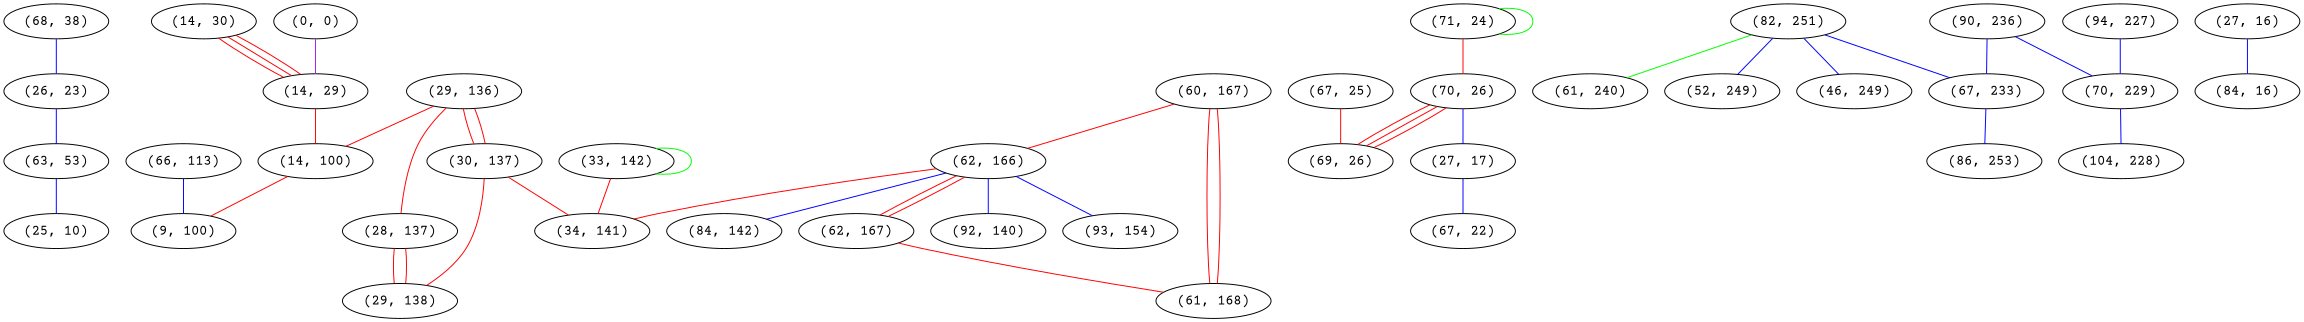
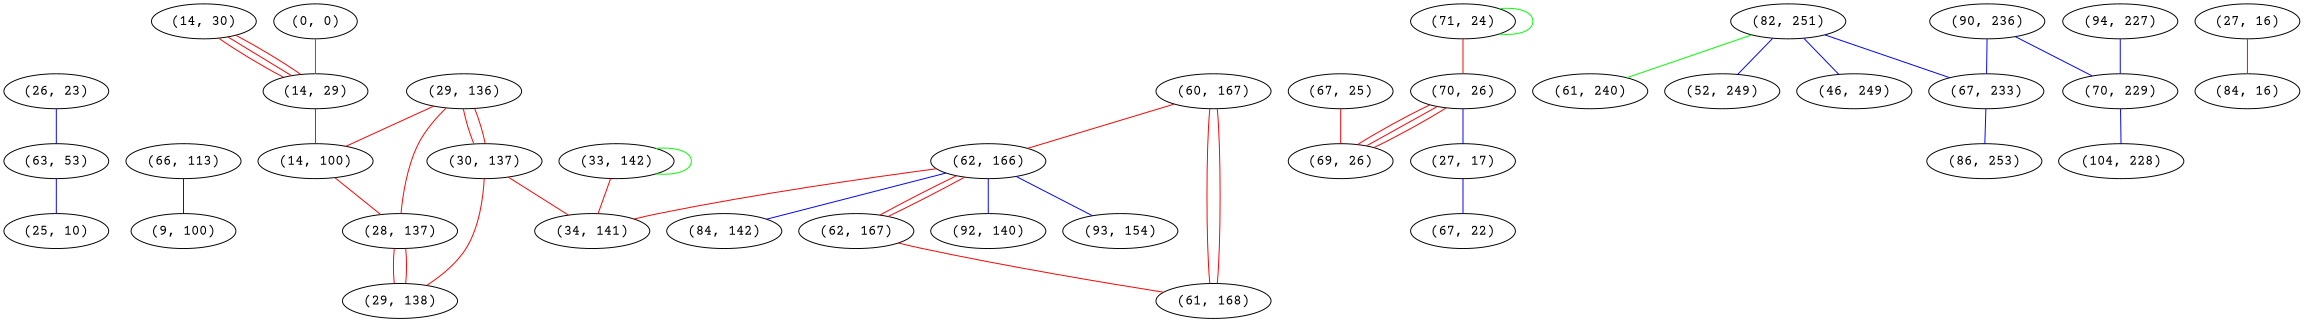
node "(68, 38)": removed
edge "(27, 16)" -- "(84, 16)": color blue -> red
edge "(14, 100)" -- "(9, 100)": now "(14, 100)" -- "(28, 137)"
